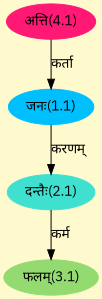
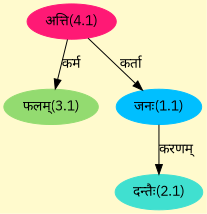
edge "दन्तैः(2.1)" -> "फलम्(3.1)": now "अत्ति(4.1)" -> "फलम्(3.1)"
